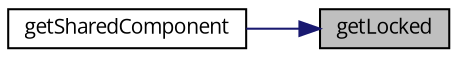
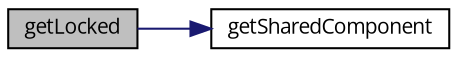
edge "getSharedComponent" -> "getLocked": reversed
